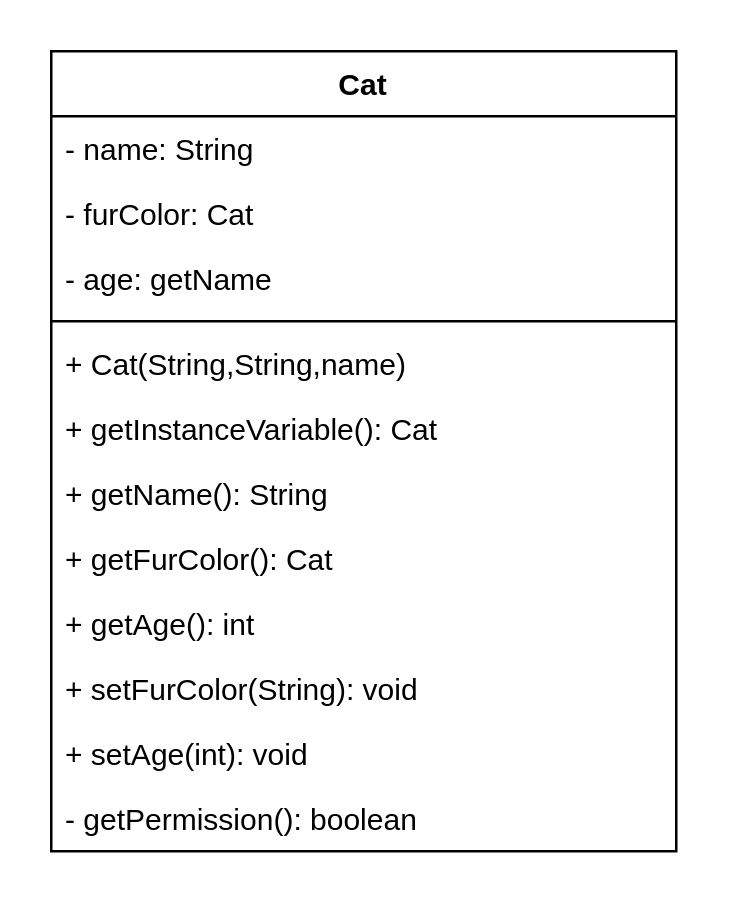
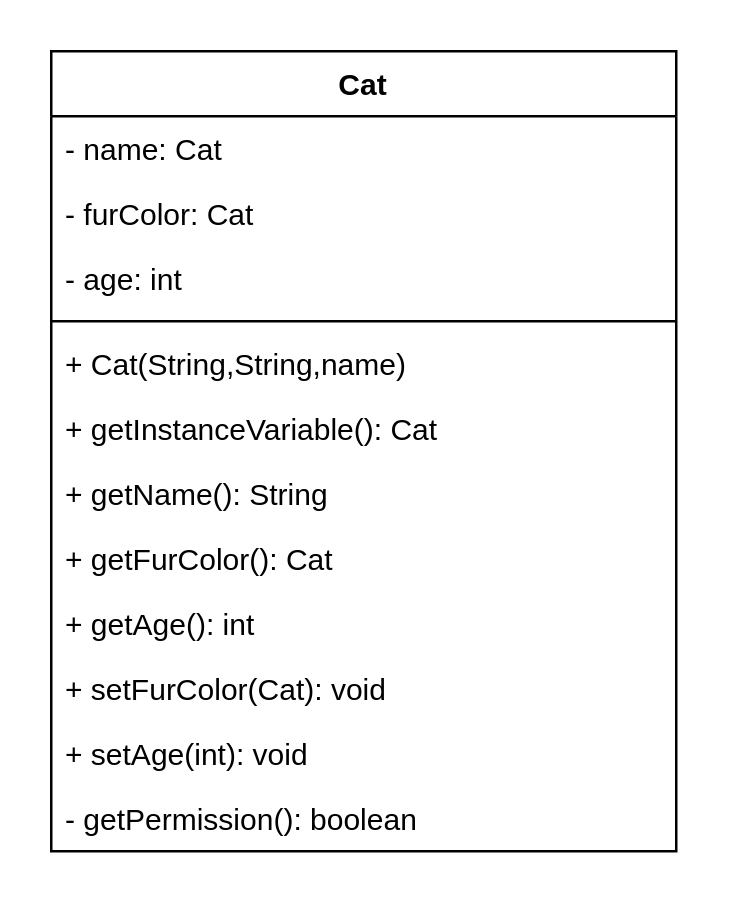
node "- name: String": label "- name: String" -> "- name: Cat"
node "- age: getName": label "- age: getName" -> "- age: int"
node "+ setFurColor(String): void": label "+ setFurColor(String): void" -> "+ setFurColor(Cat): void"
